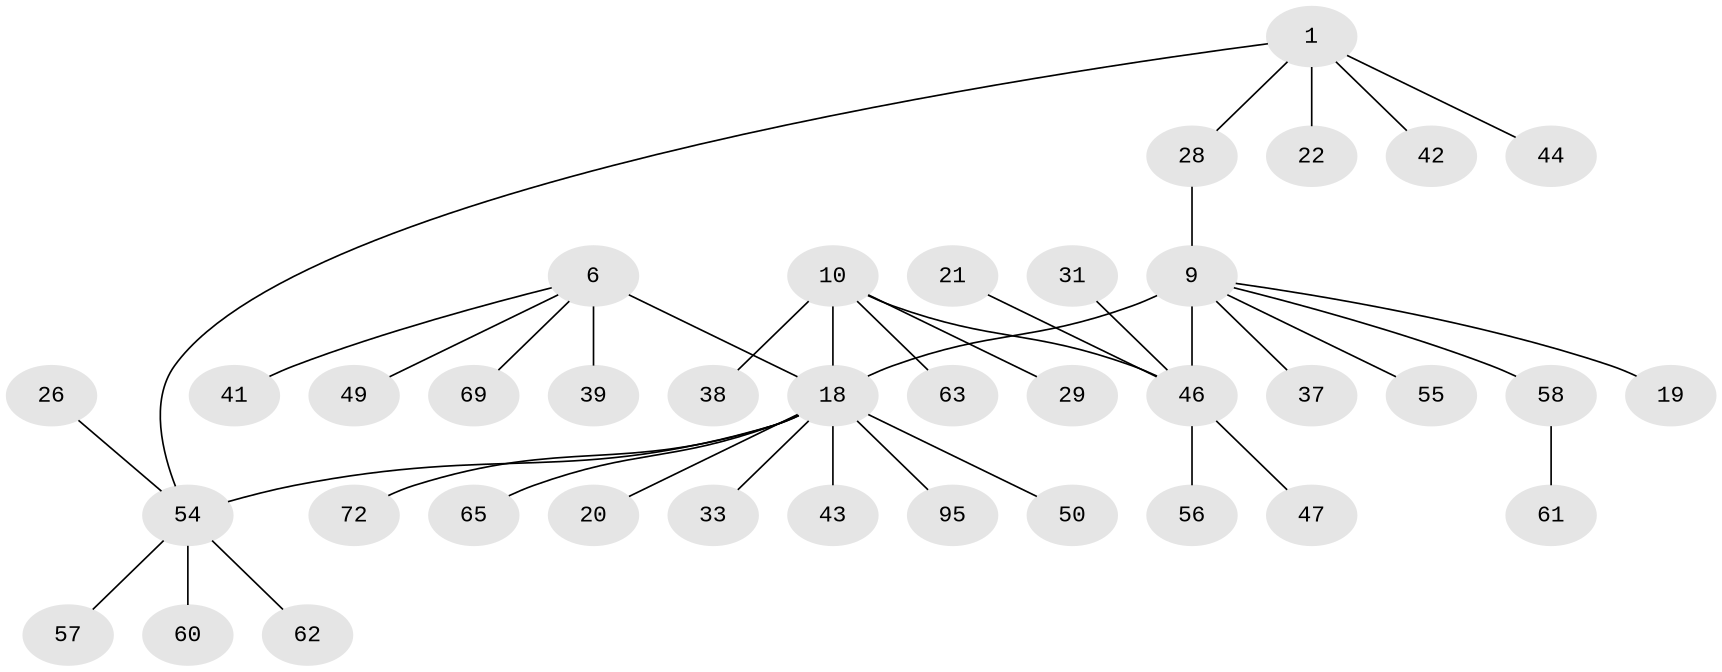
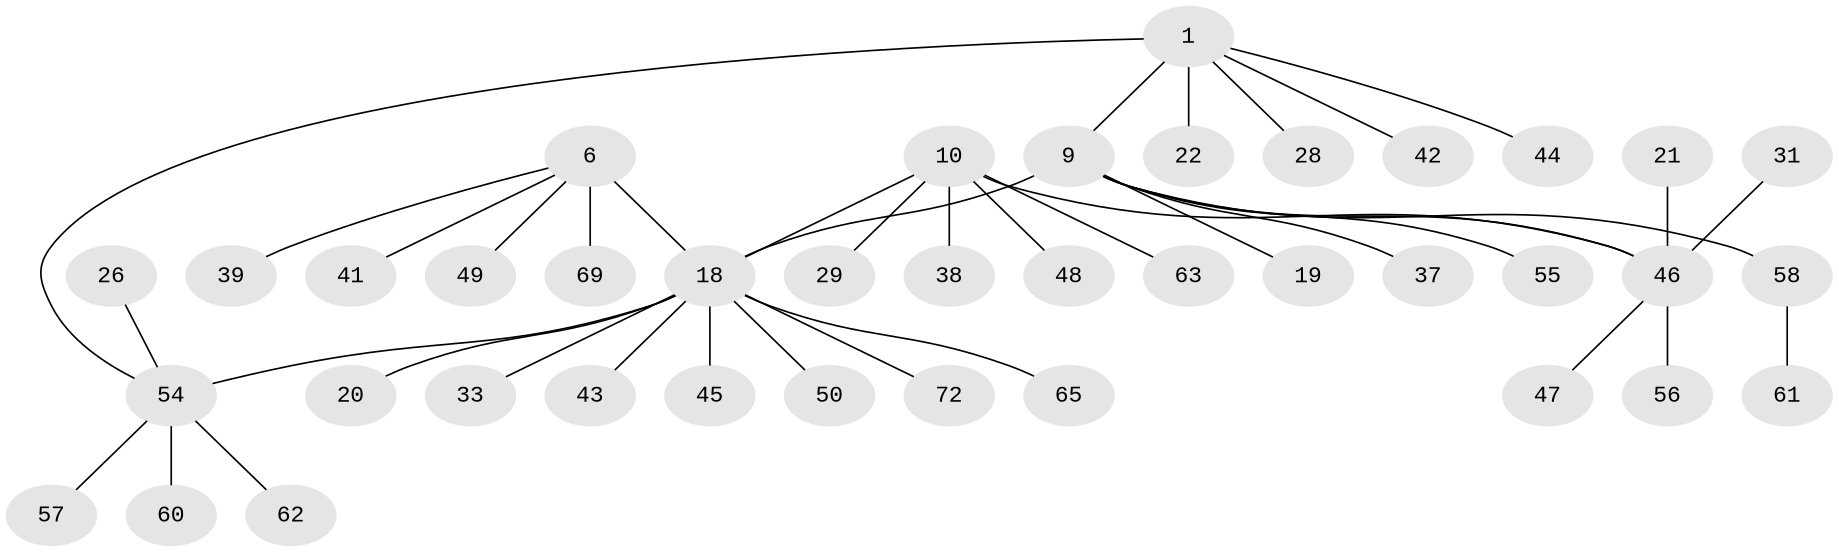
edge "28" -- "9": now "1" -- "9"
node "48": added
node "95": label "95" -> "45"
